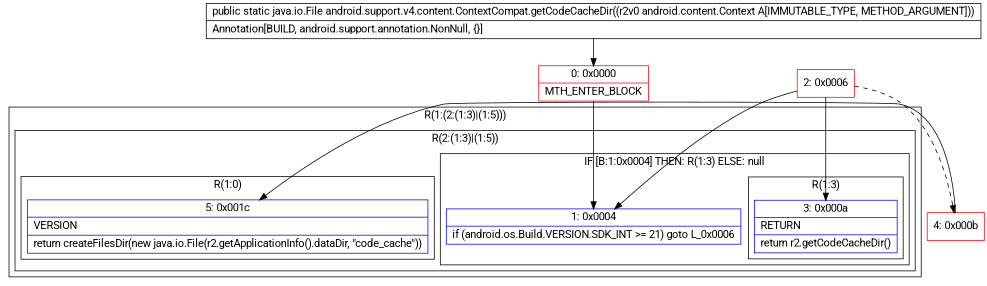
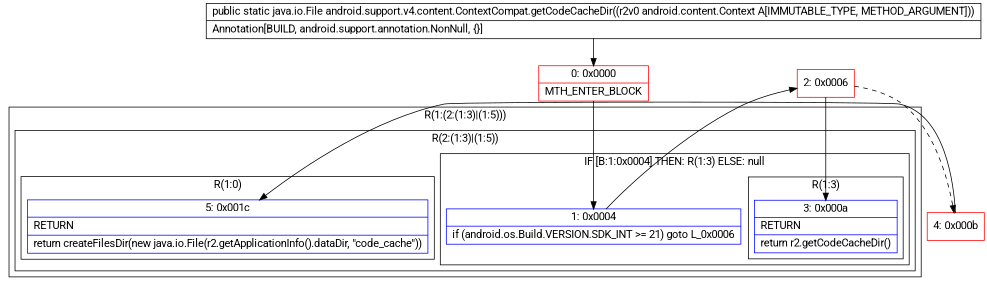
edge "2: 0x0006" -> "1: 0x0004": reversed
node "5: 0x001c": text "VERSION" -> "RETURN"
